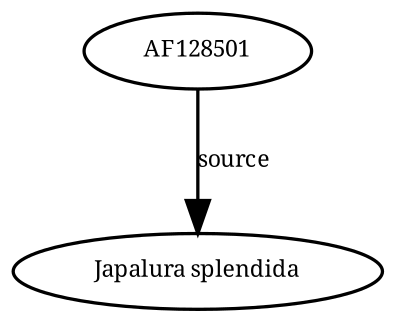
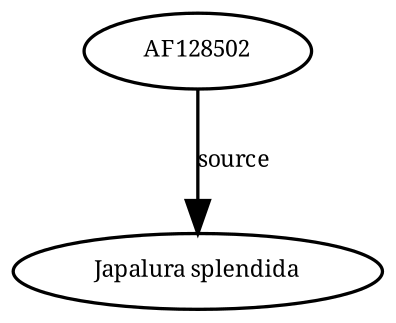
node "AF128501": label "AF128501" -> "AF128502"
